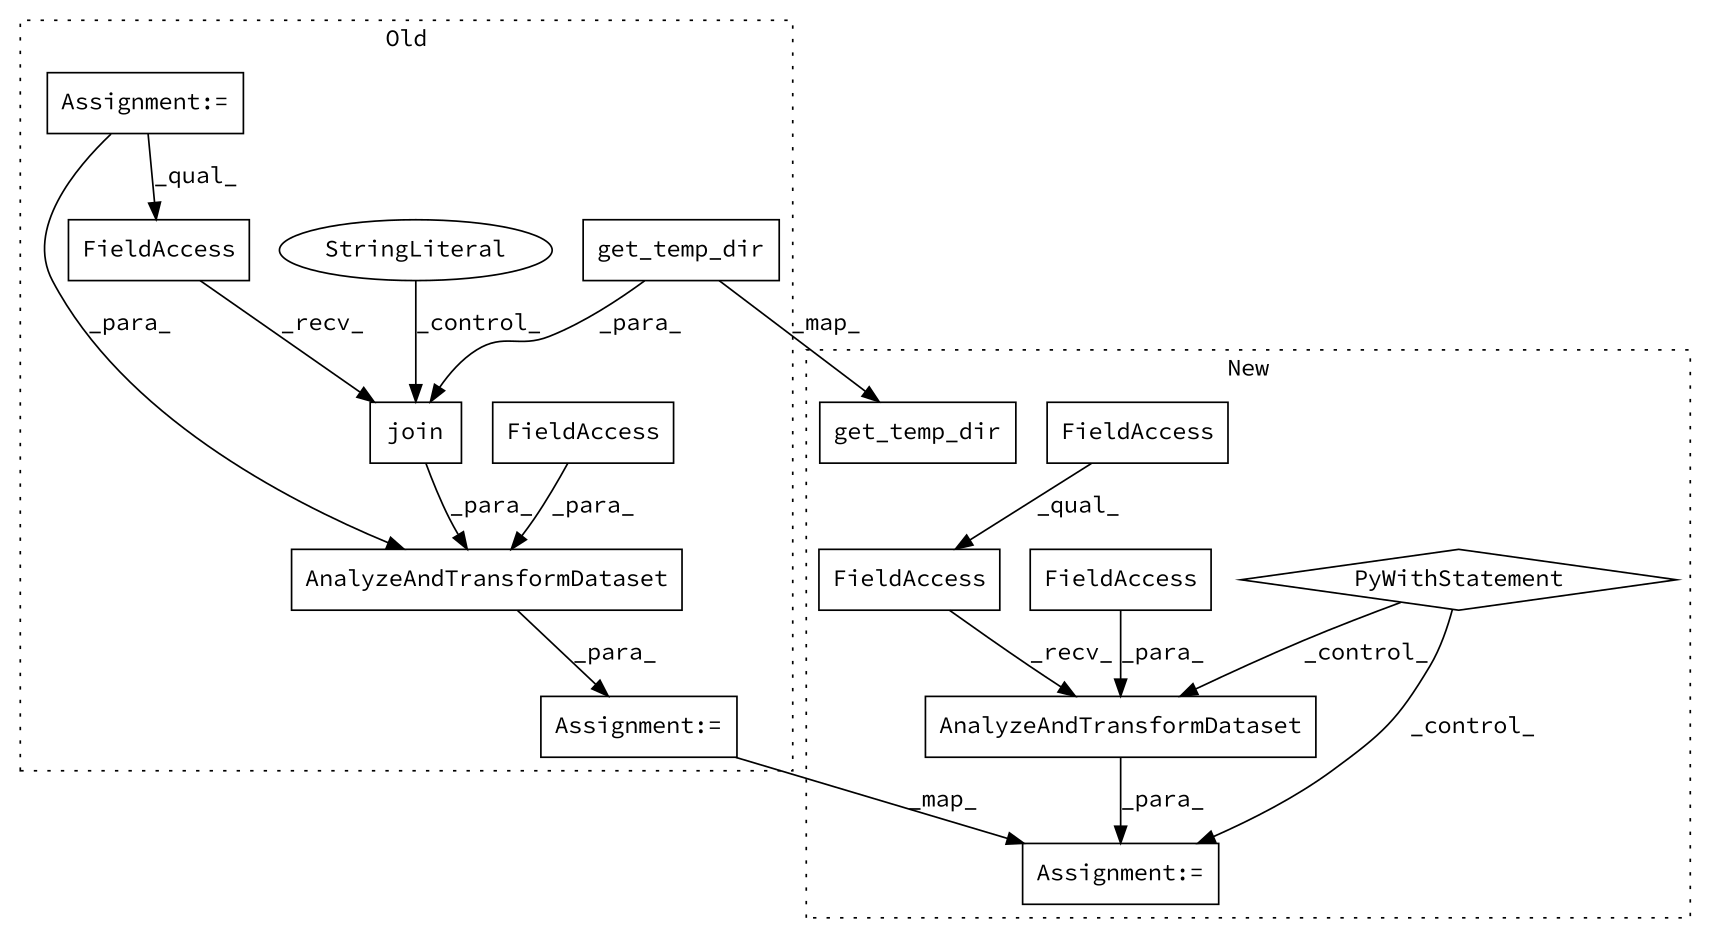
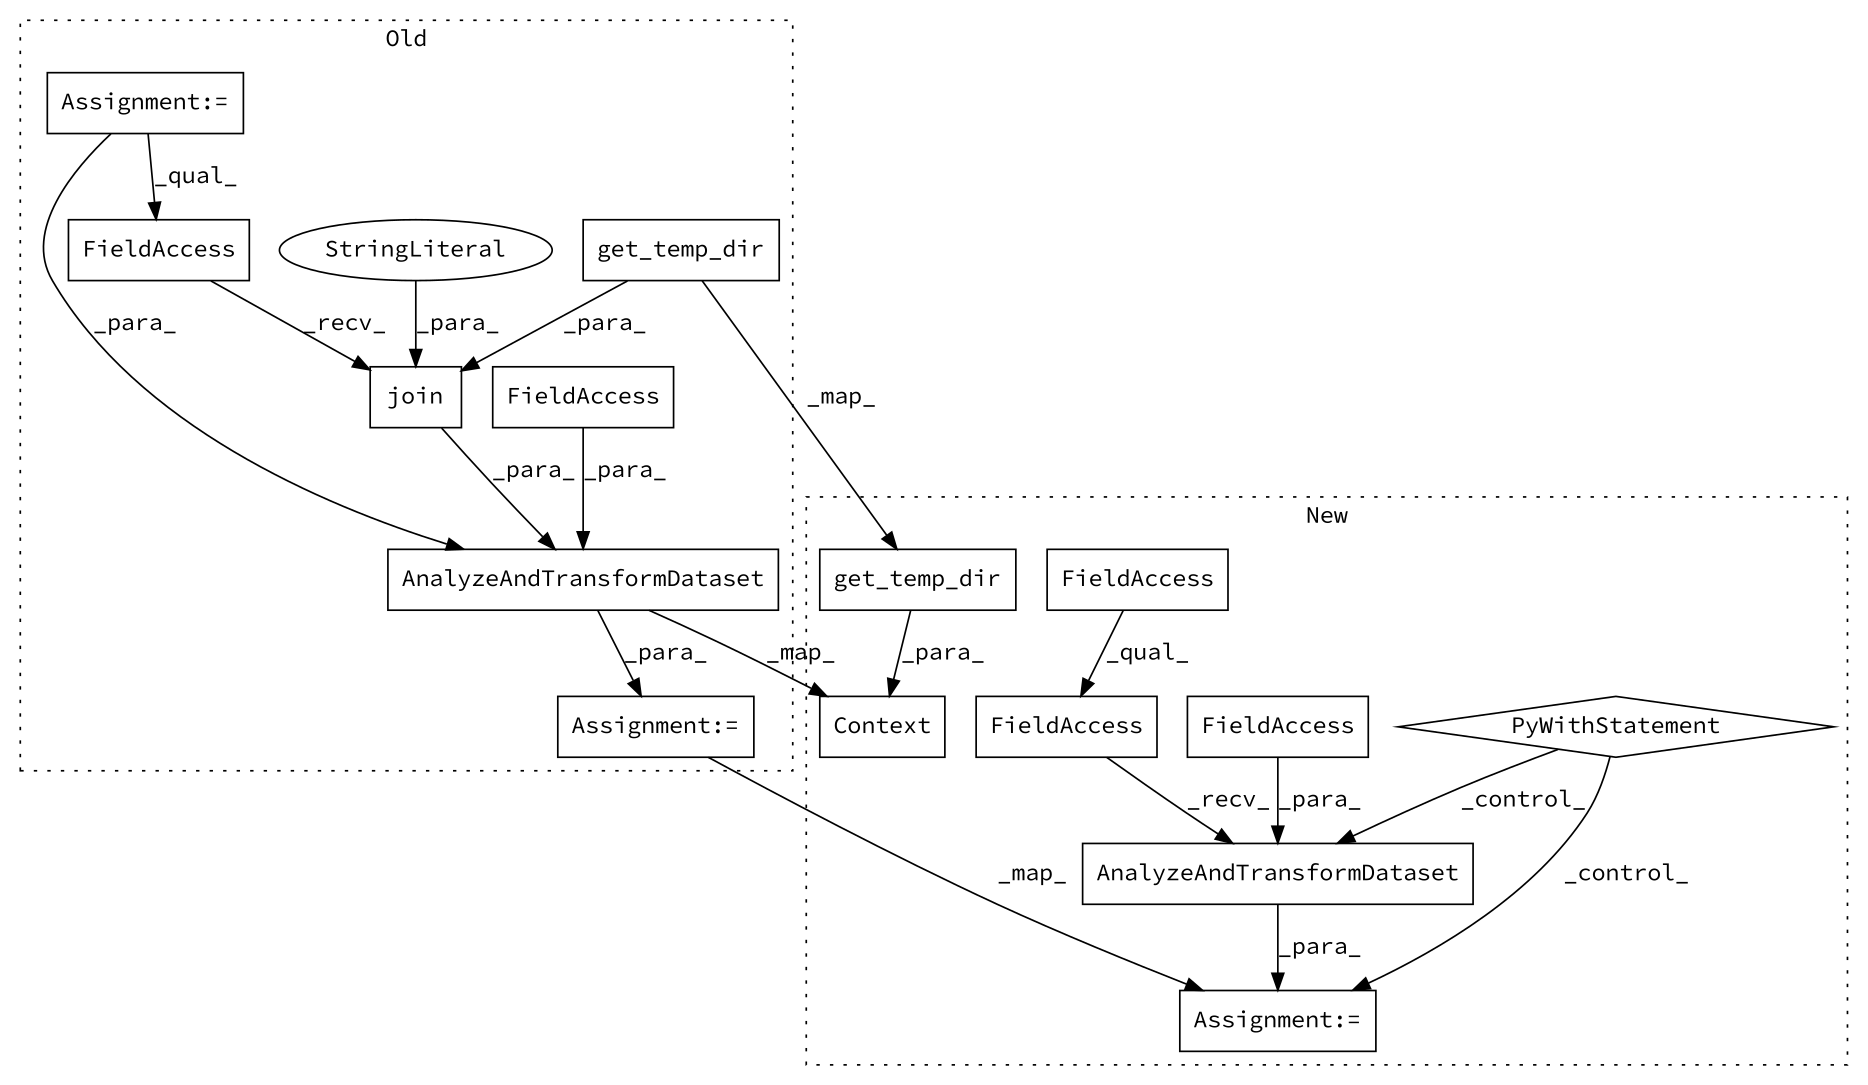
edge "StringLiteral" -> "join": label "_control_" -> "_para_"
node "Context": added
